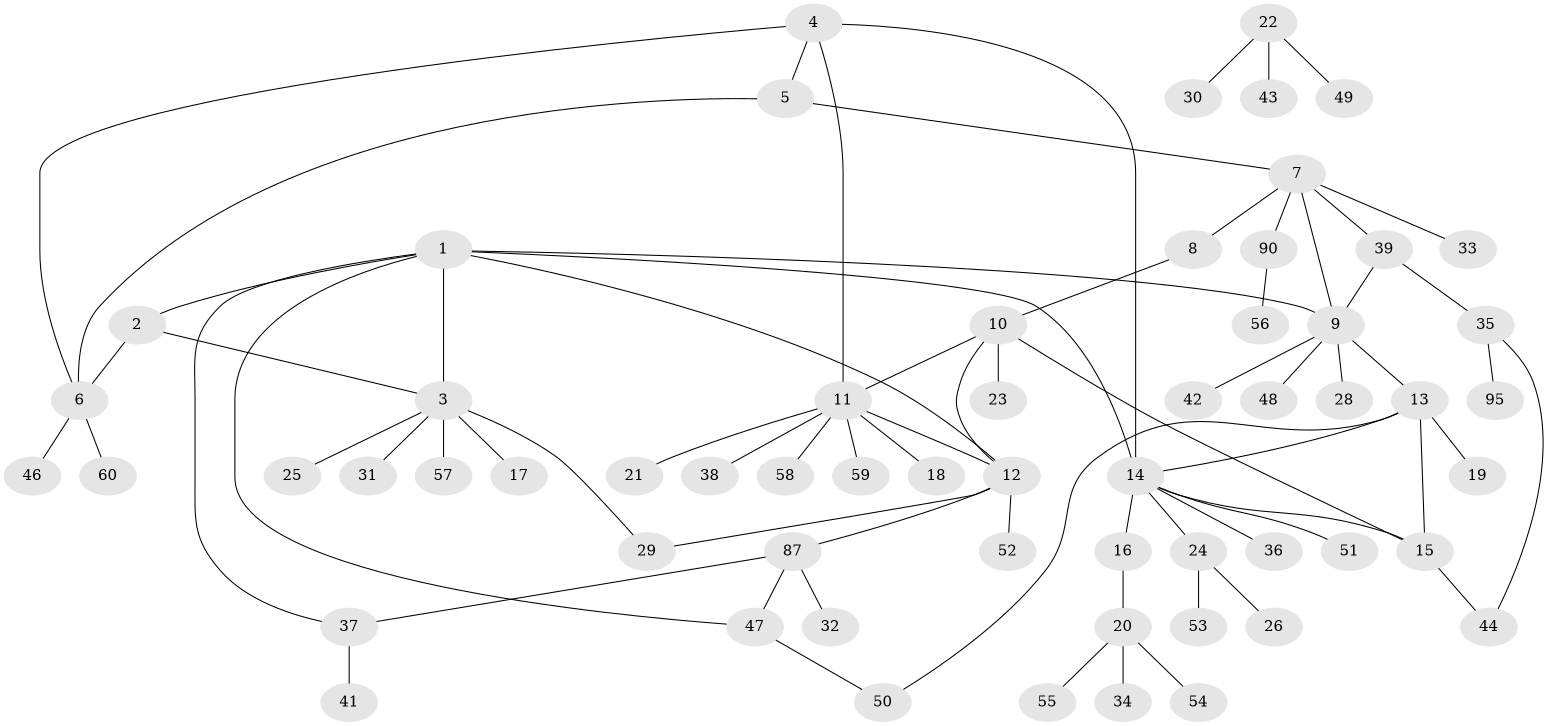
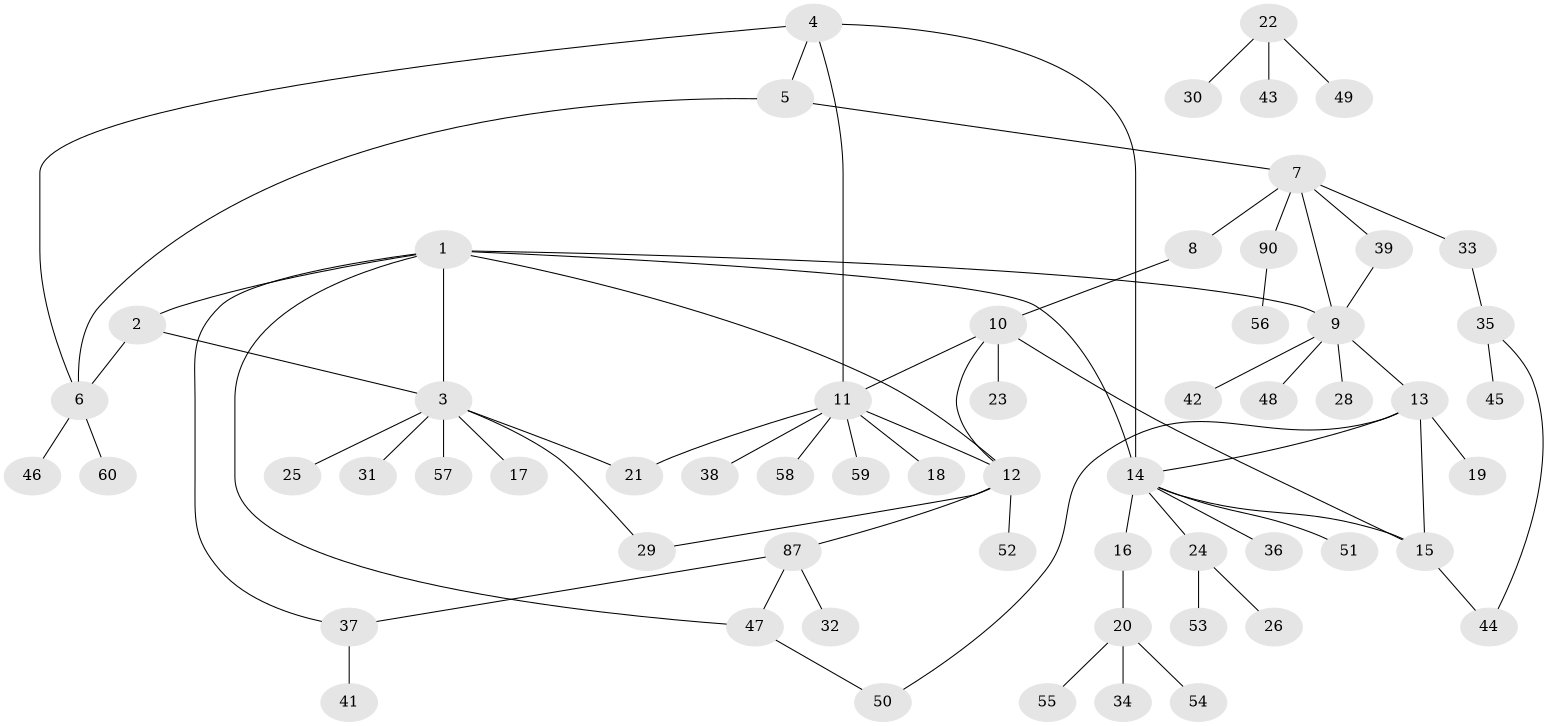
edge "39" -- "35": now "33" -- "35"
node "95": label "95" -> "45"
edge "3" -- "21": added
